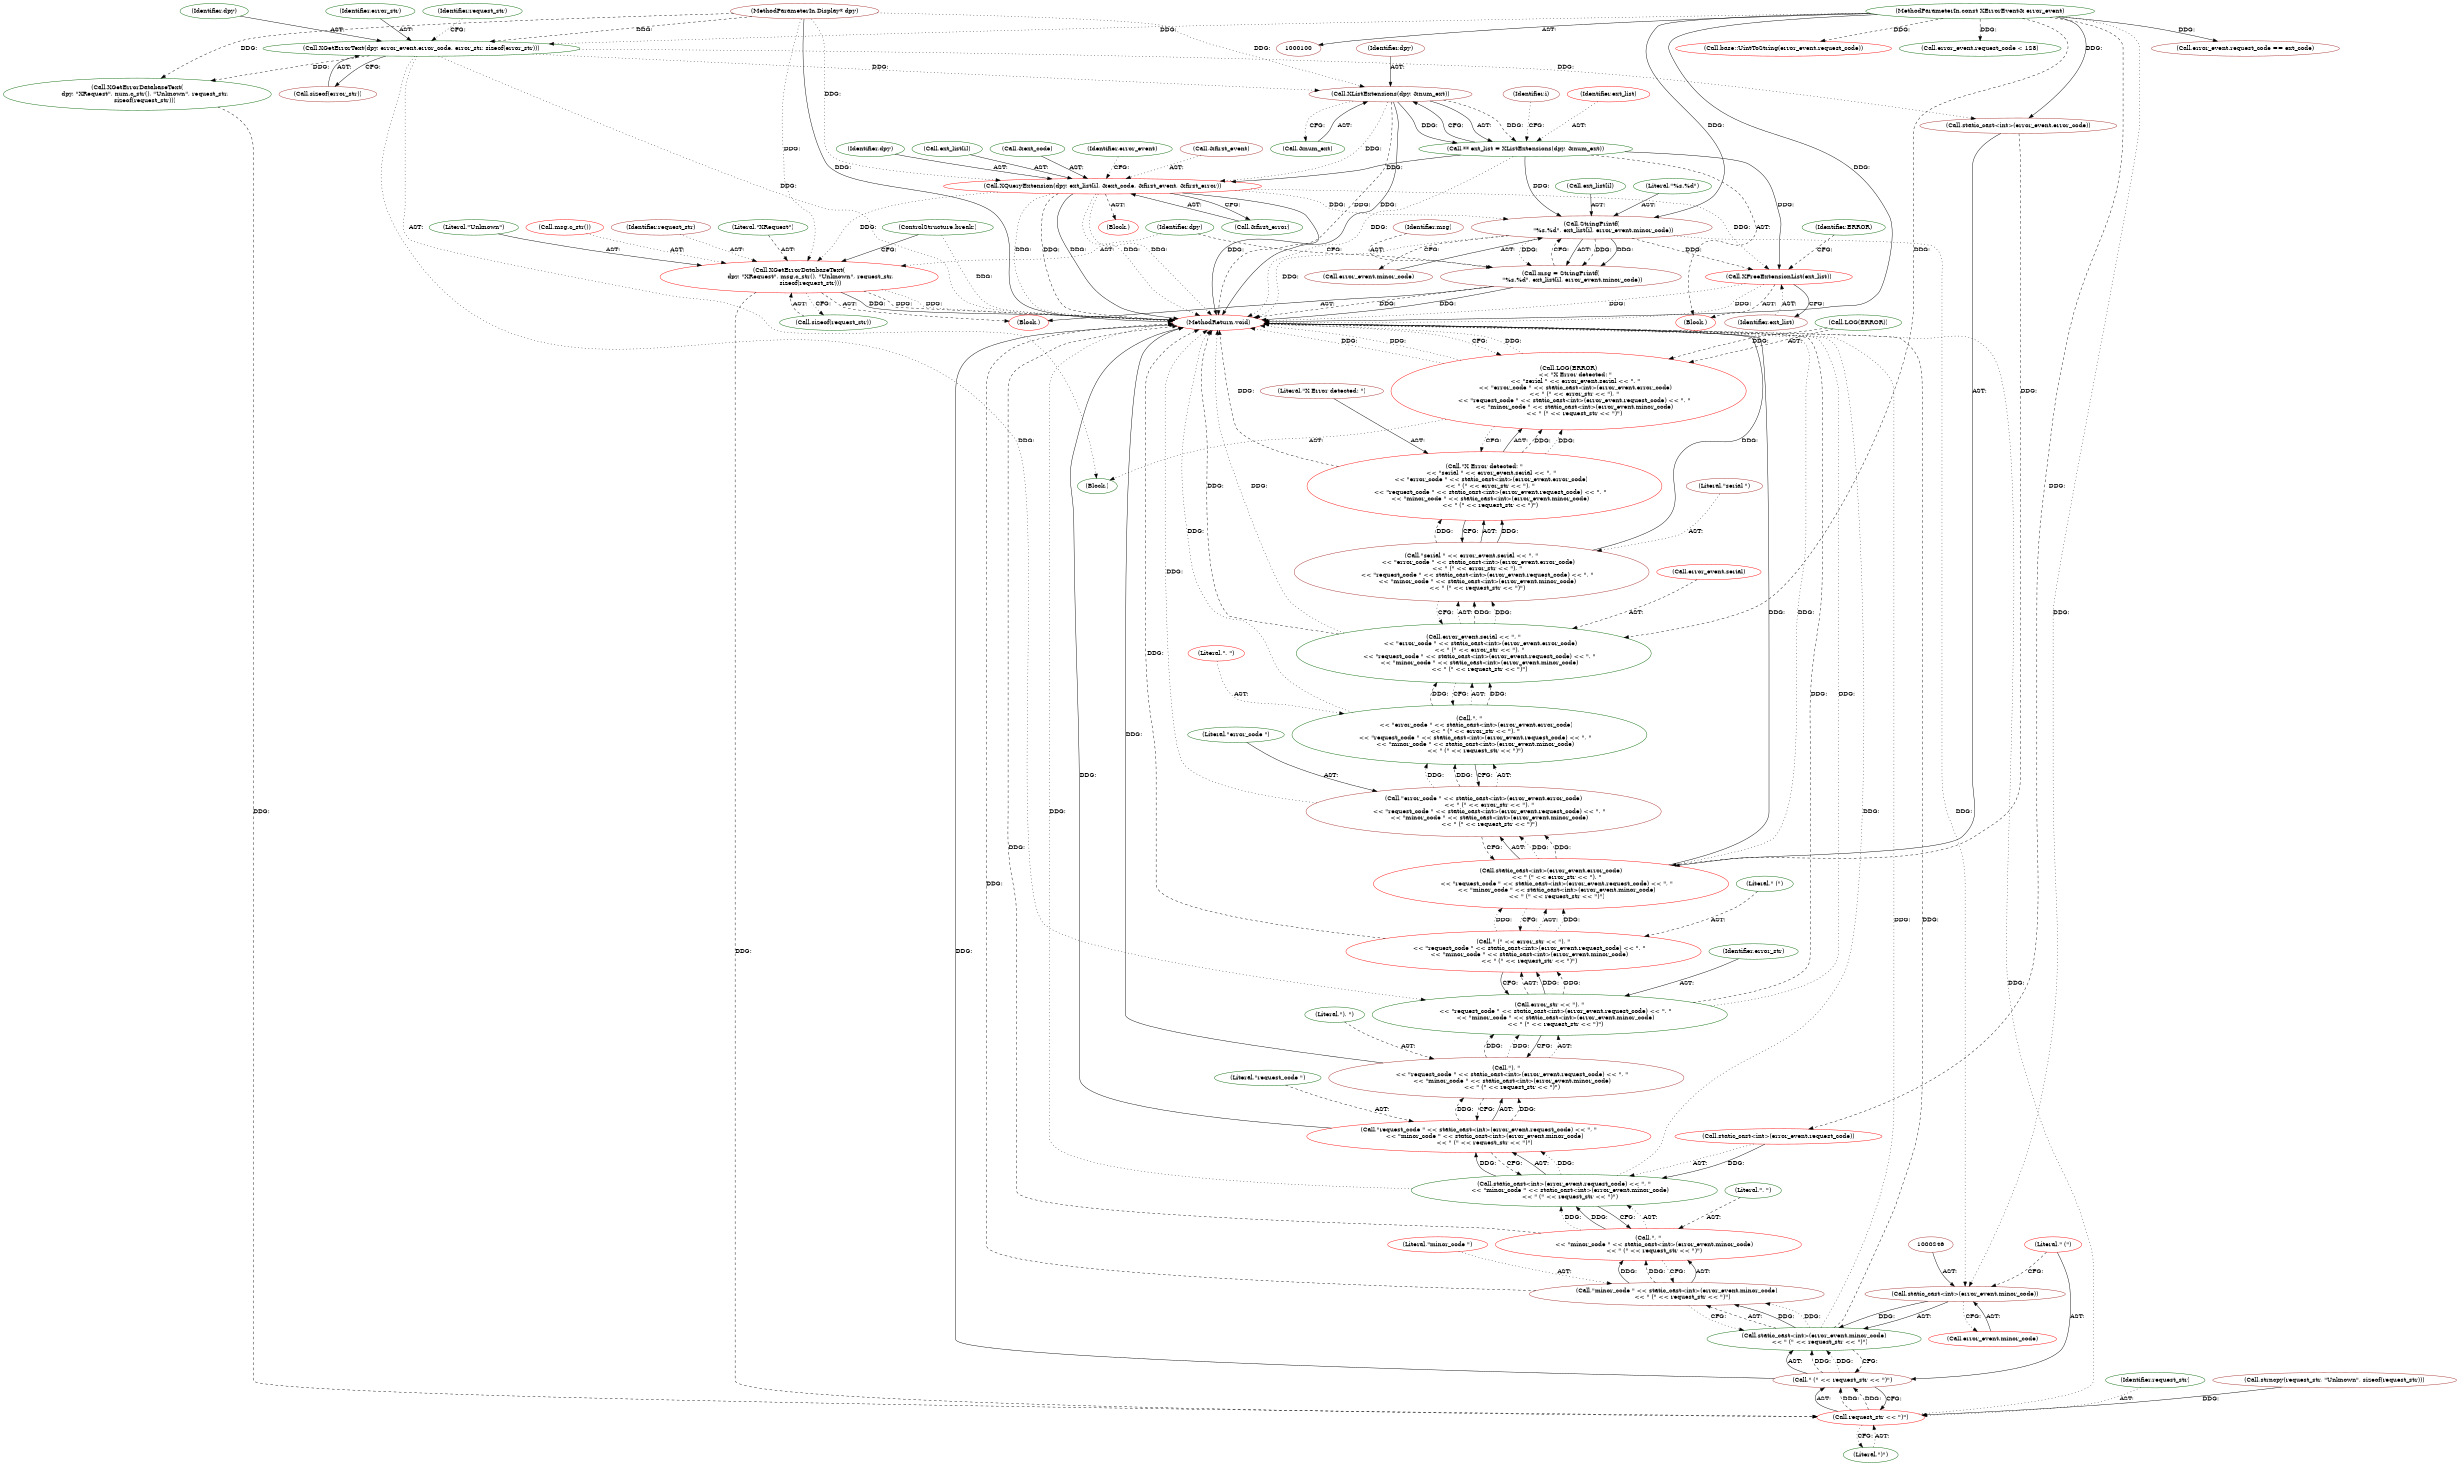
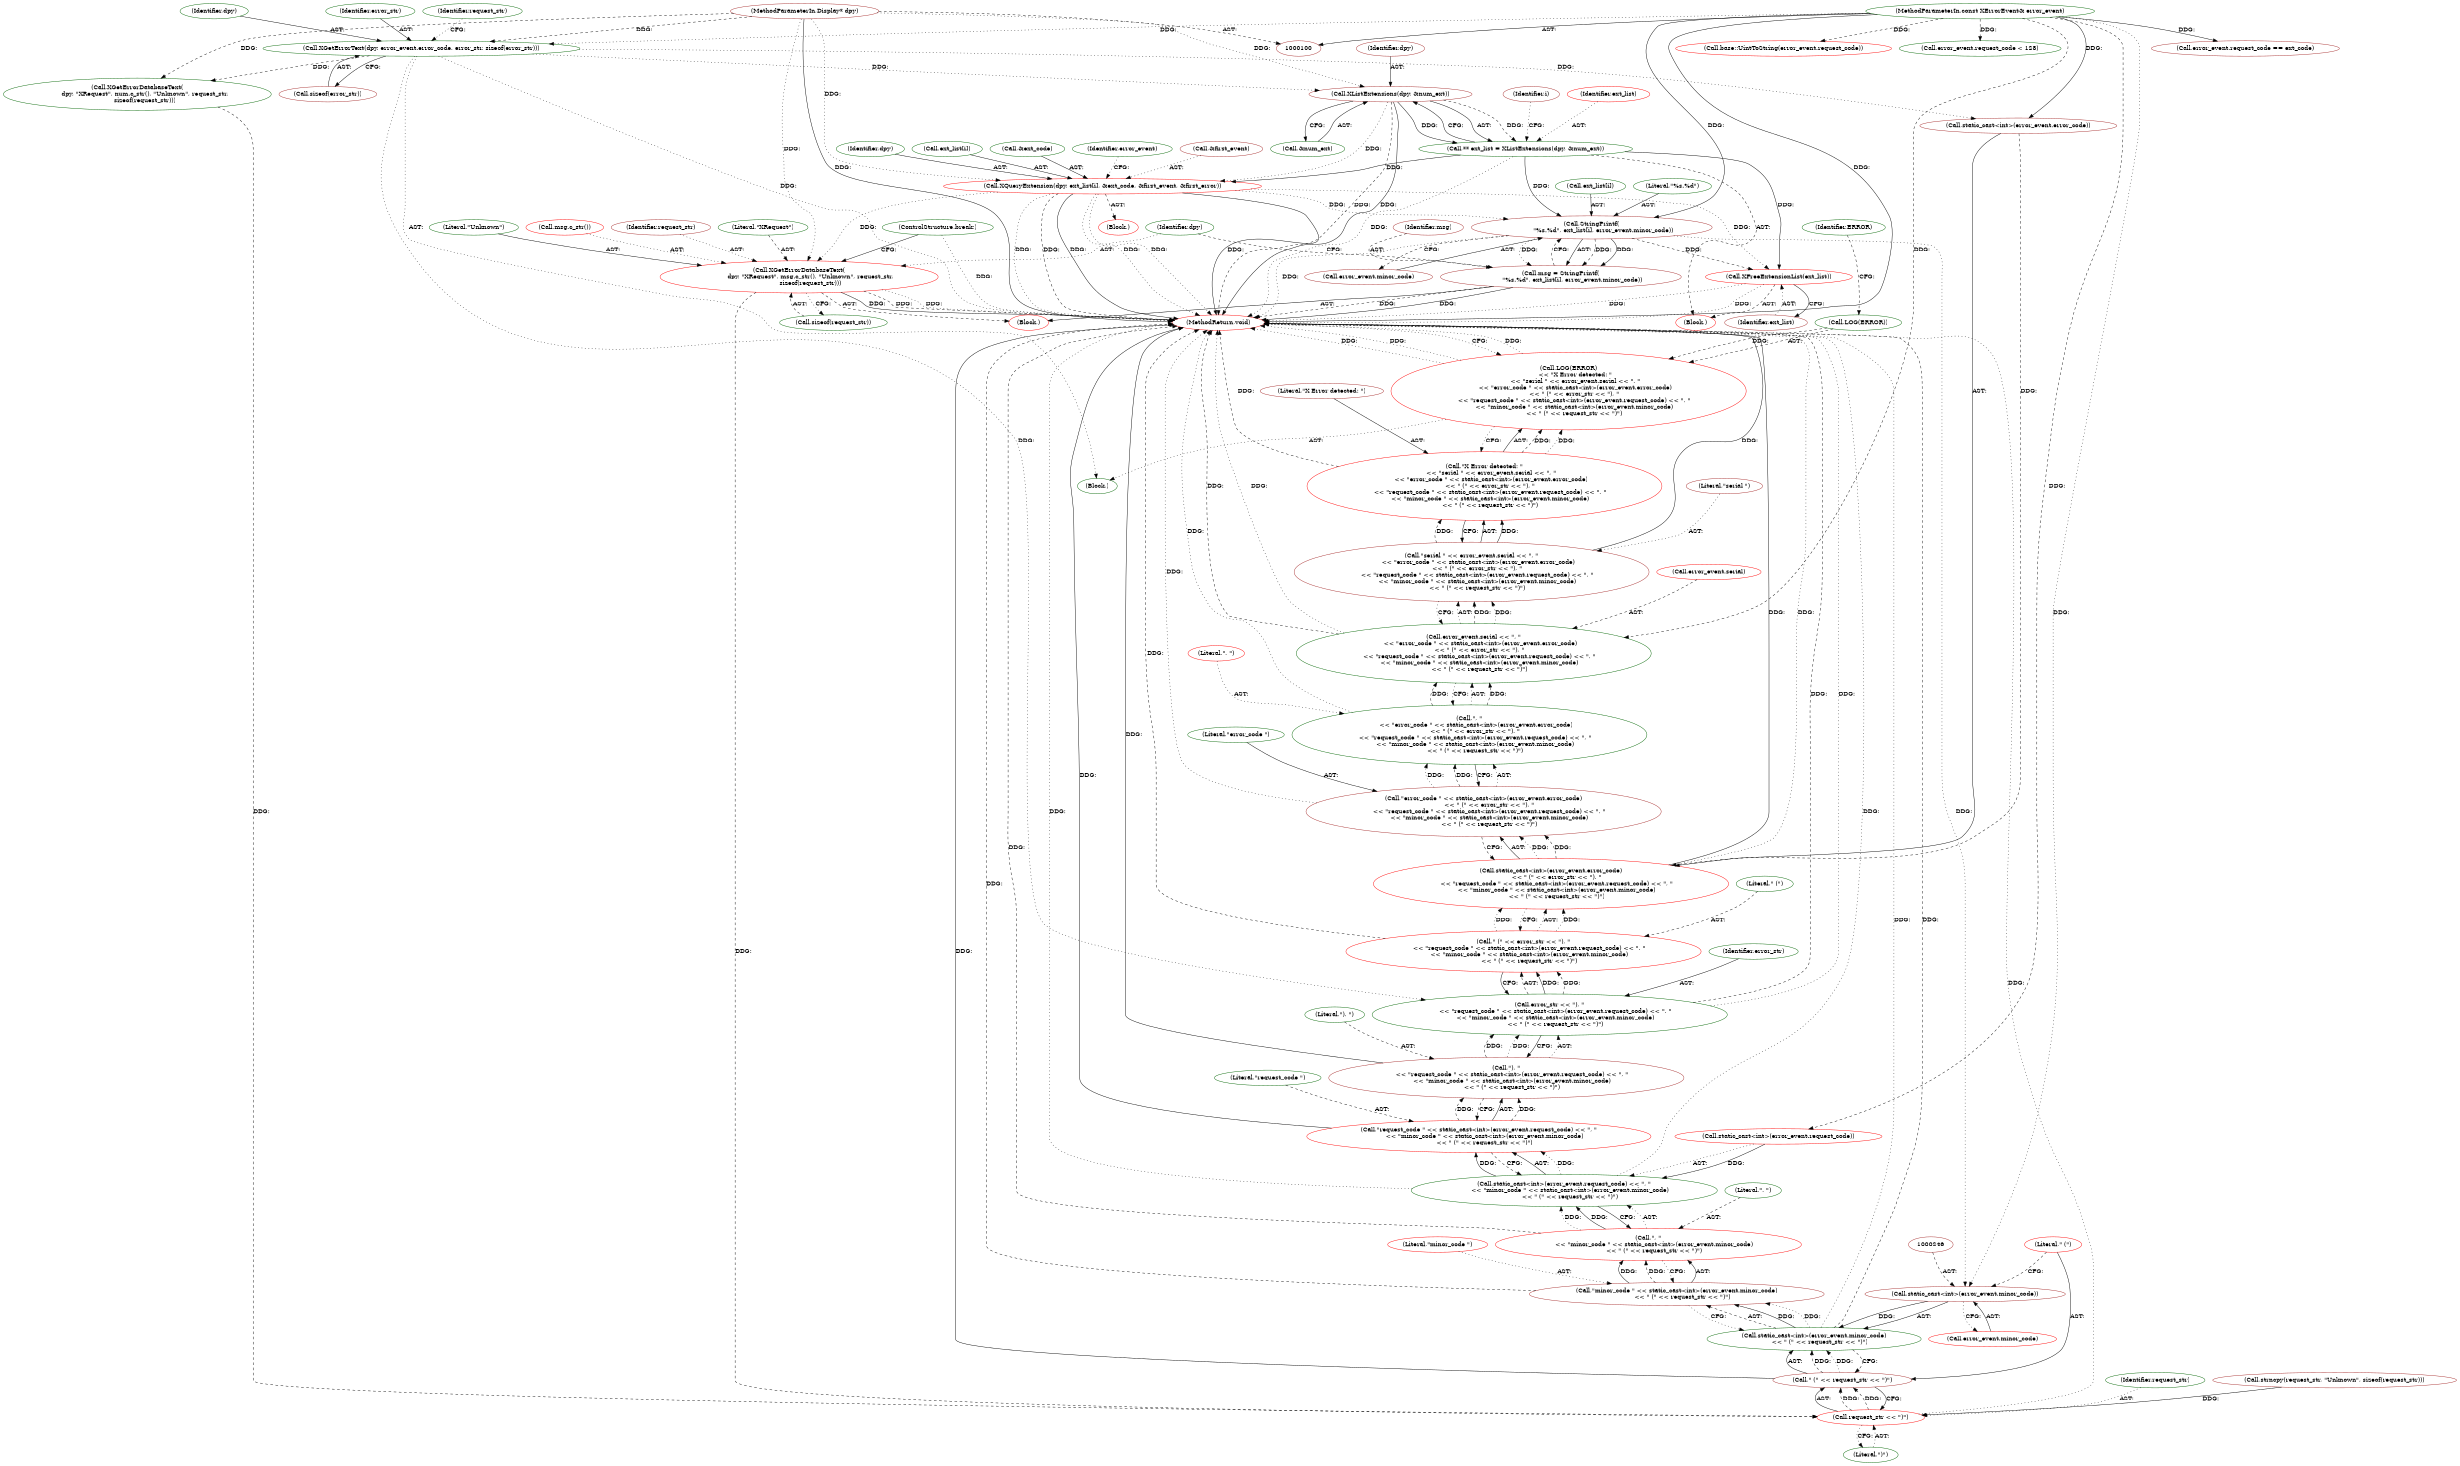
edge "(MethodParameterIn,Display* dpy)" -> "1000100": added, label "AST:"
edge "(Call,XListExtensions(dpy, &num_ext))" -> "(Call,&num_ext)": style dotted -> solid
node "(Call,&first_error)": removed
edge "(Identifier,ERROR)" -> "(Call,XFreeExtensionList(ext_list))": now "(Identifier,ERROR)" -> "(Call,LOG(ERROR))"
edge "1000246" -> "(Call,static_cast<int>(error_event.minor_code))": style solid -> dashed
